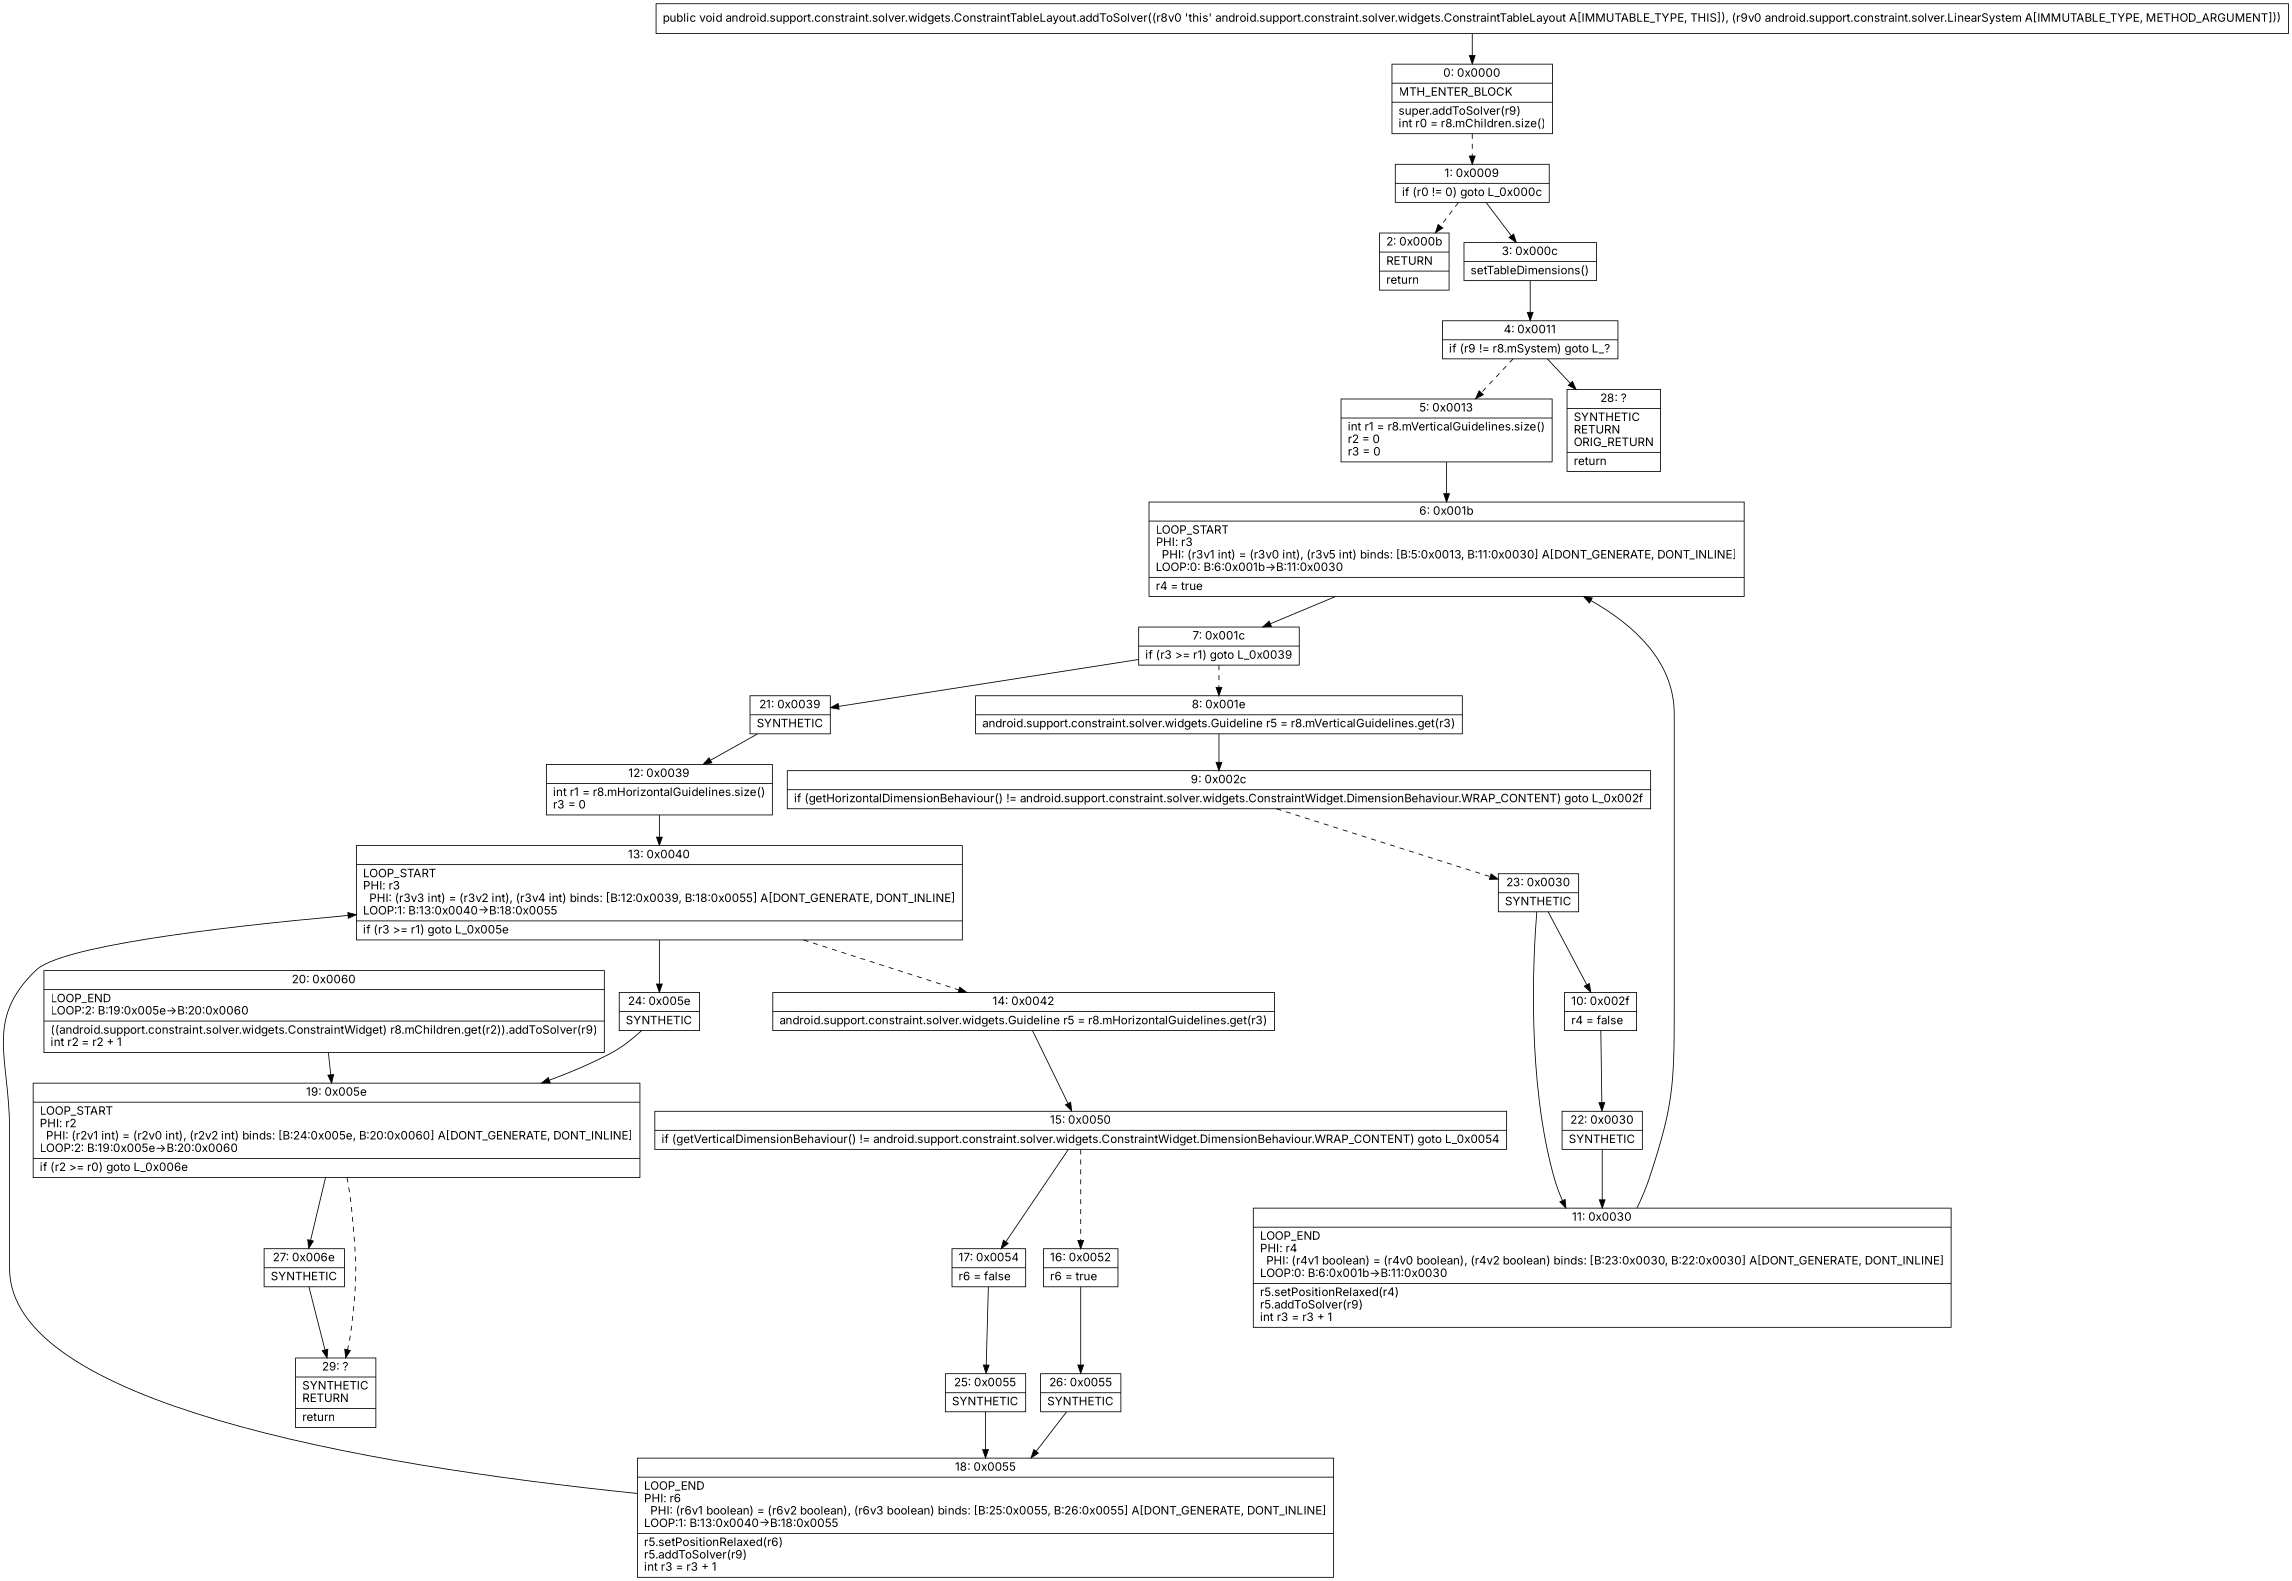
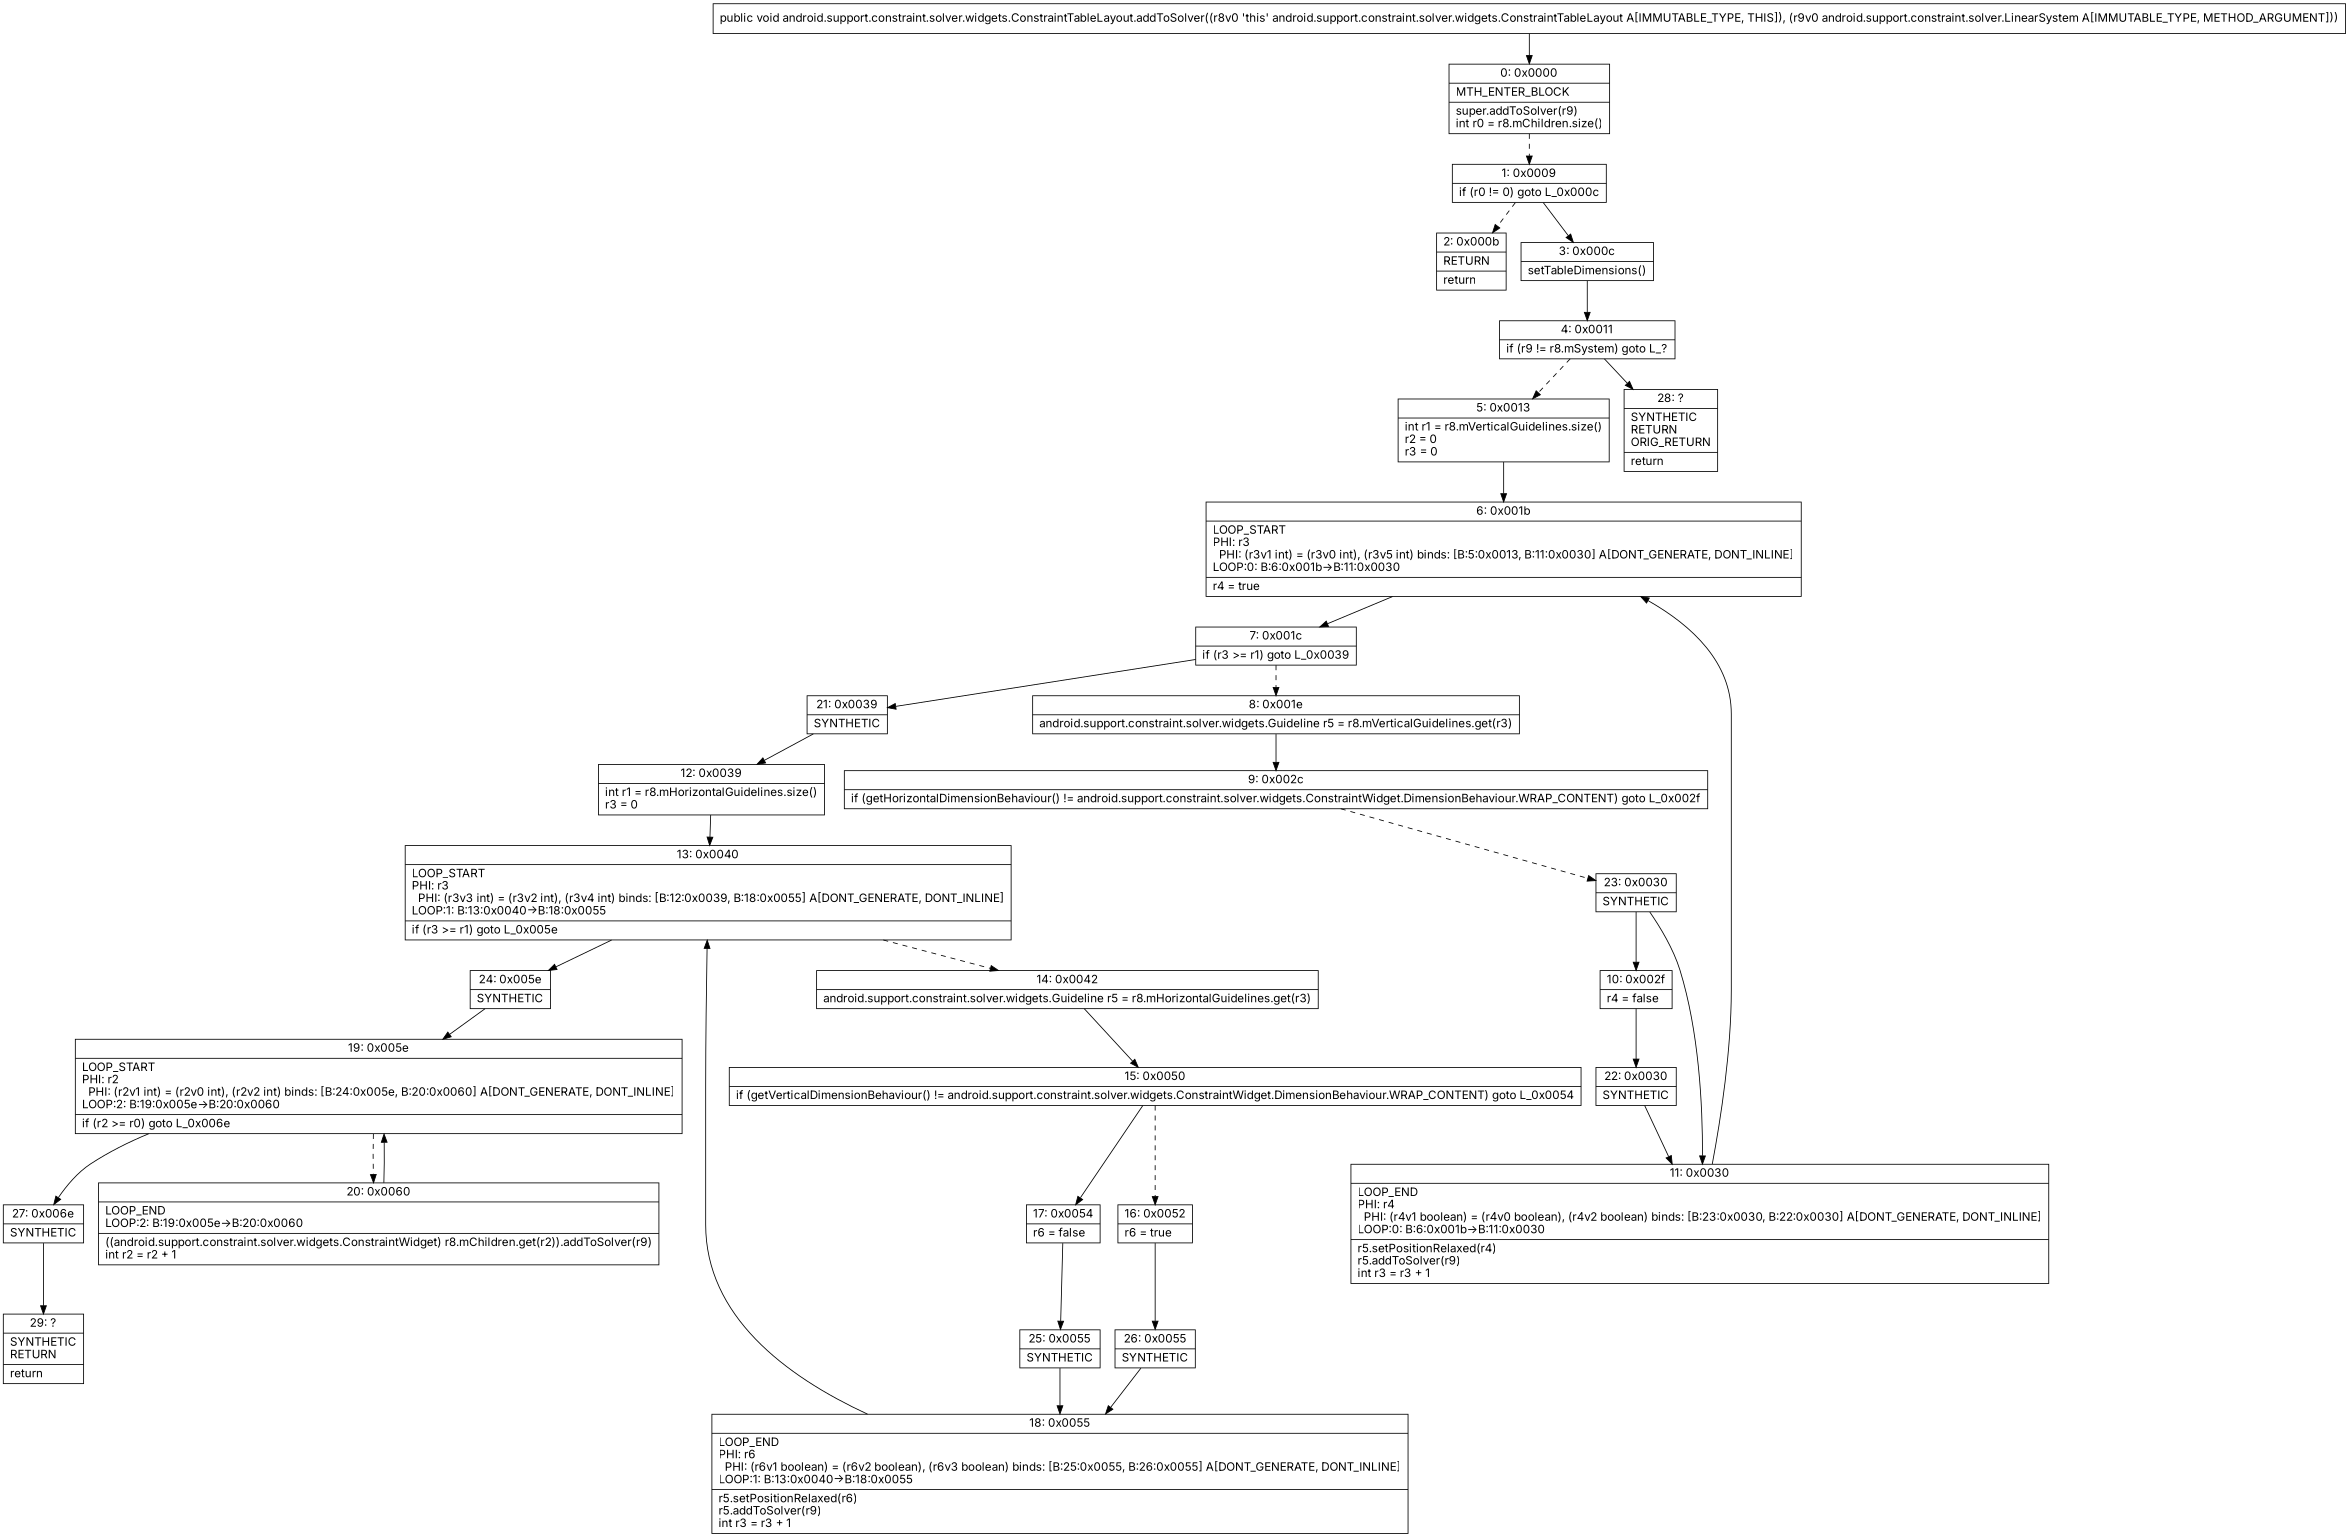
edge "19: 0x005e" -> "29: ?": now "19: 0x005e" -> "20: 0x0060"
